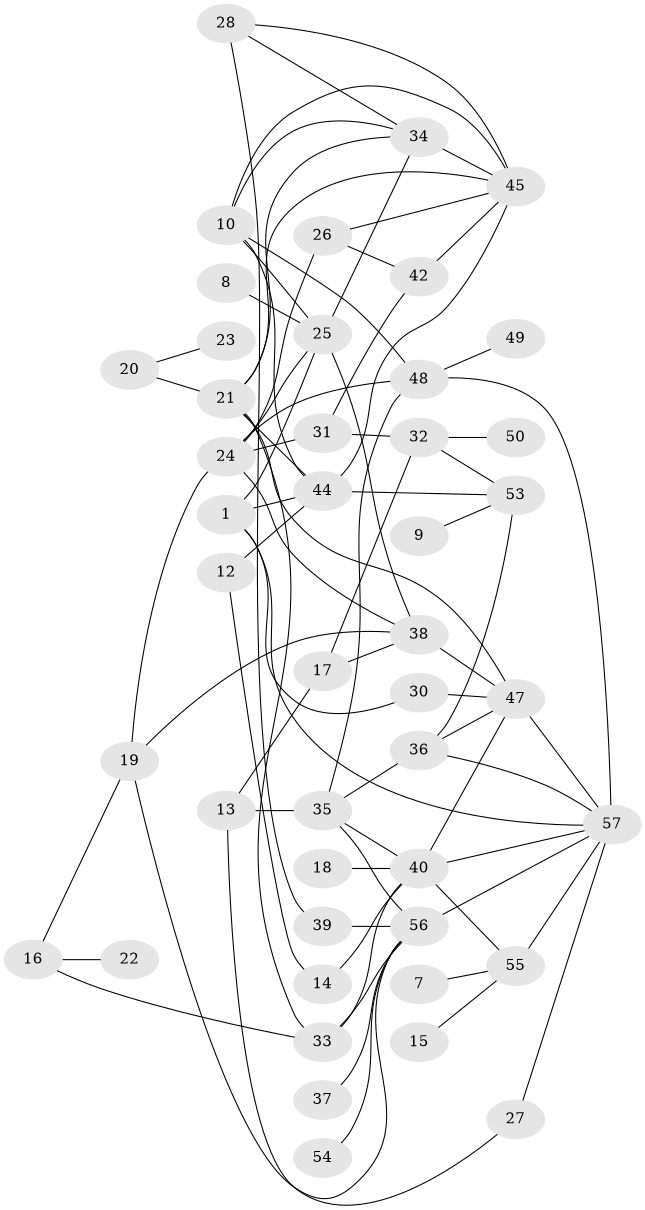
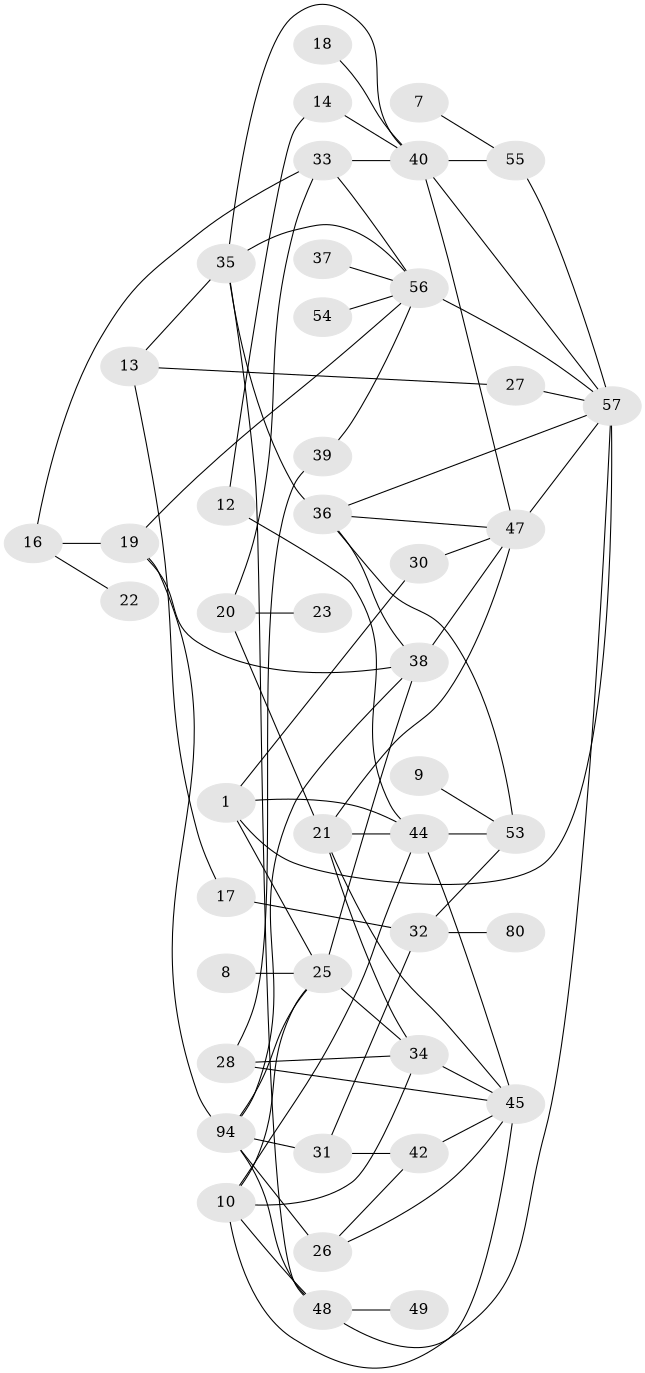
node "50": label "50" -> "80"
node "24": label "24" -> "94"
edge "38" -- "17": now "38" -- "36"
edge "21" -- "33": now "20" -- "33"
node "15": removed
